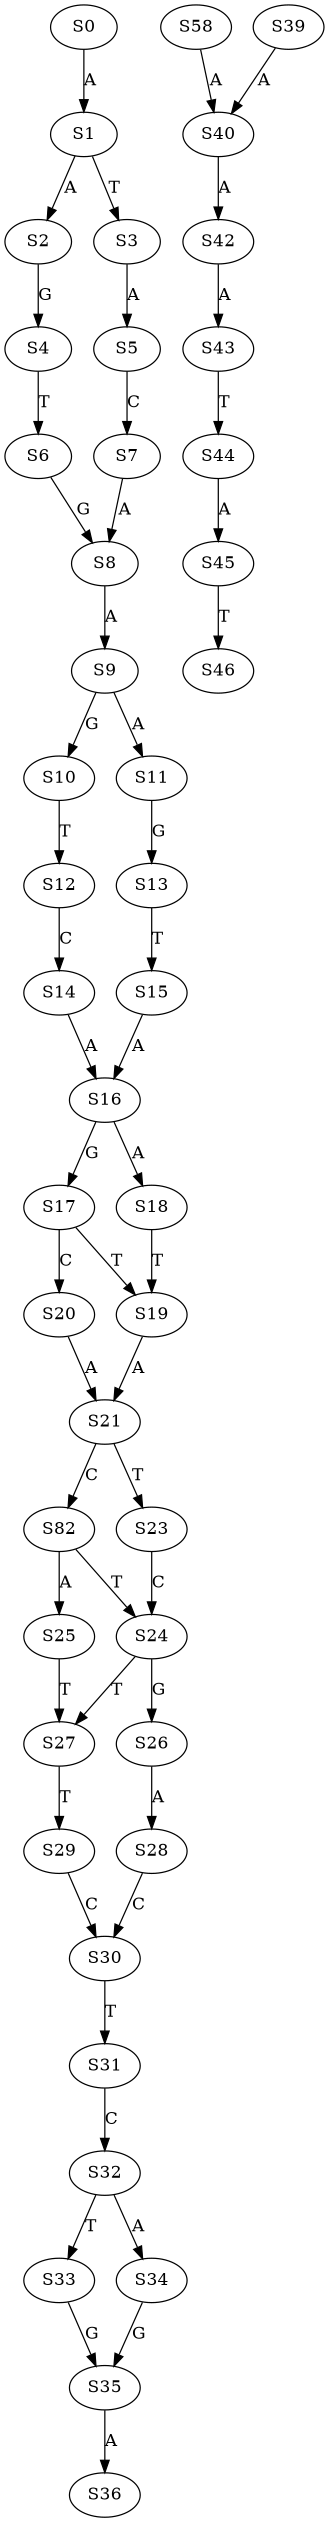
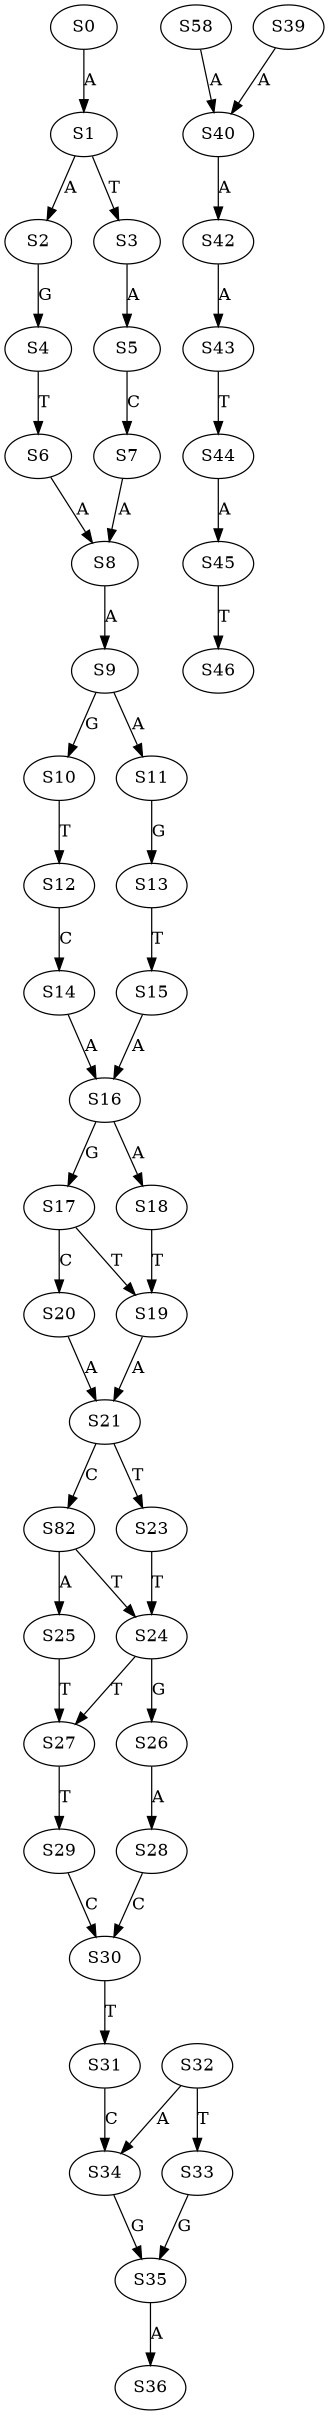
edge "S6" -> "S8": label "G" -> "A"
edge "S23" -> "S24": label "C" -> "T"
edge "S31" -> "S32": now "S31" -> "S34"
